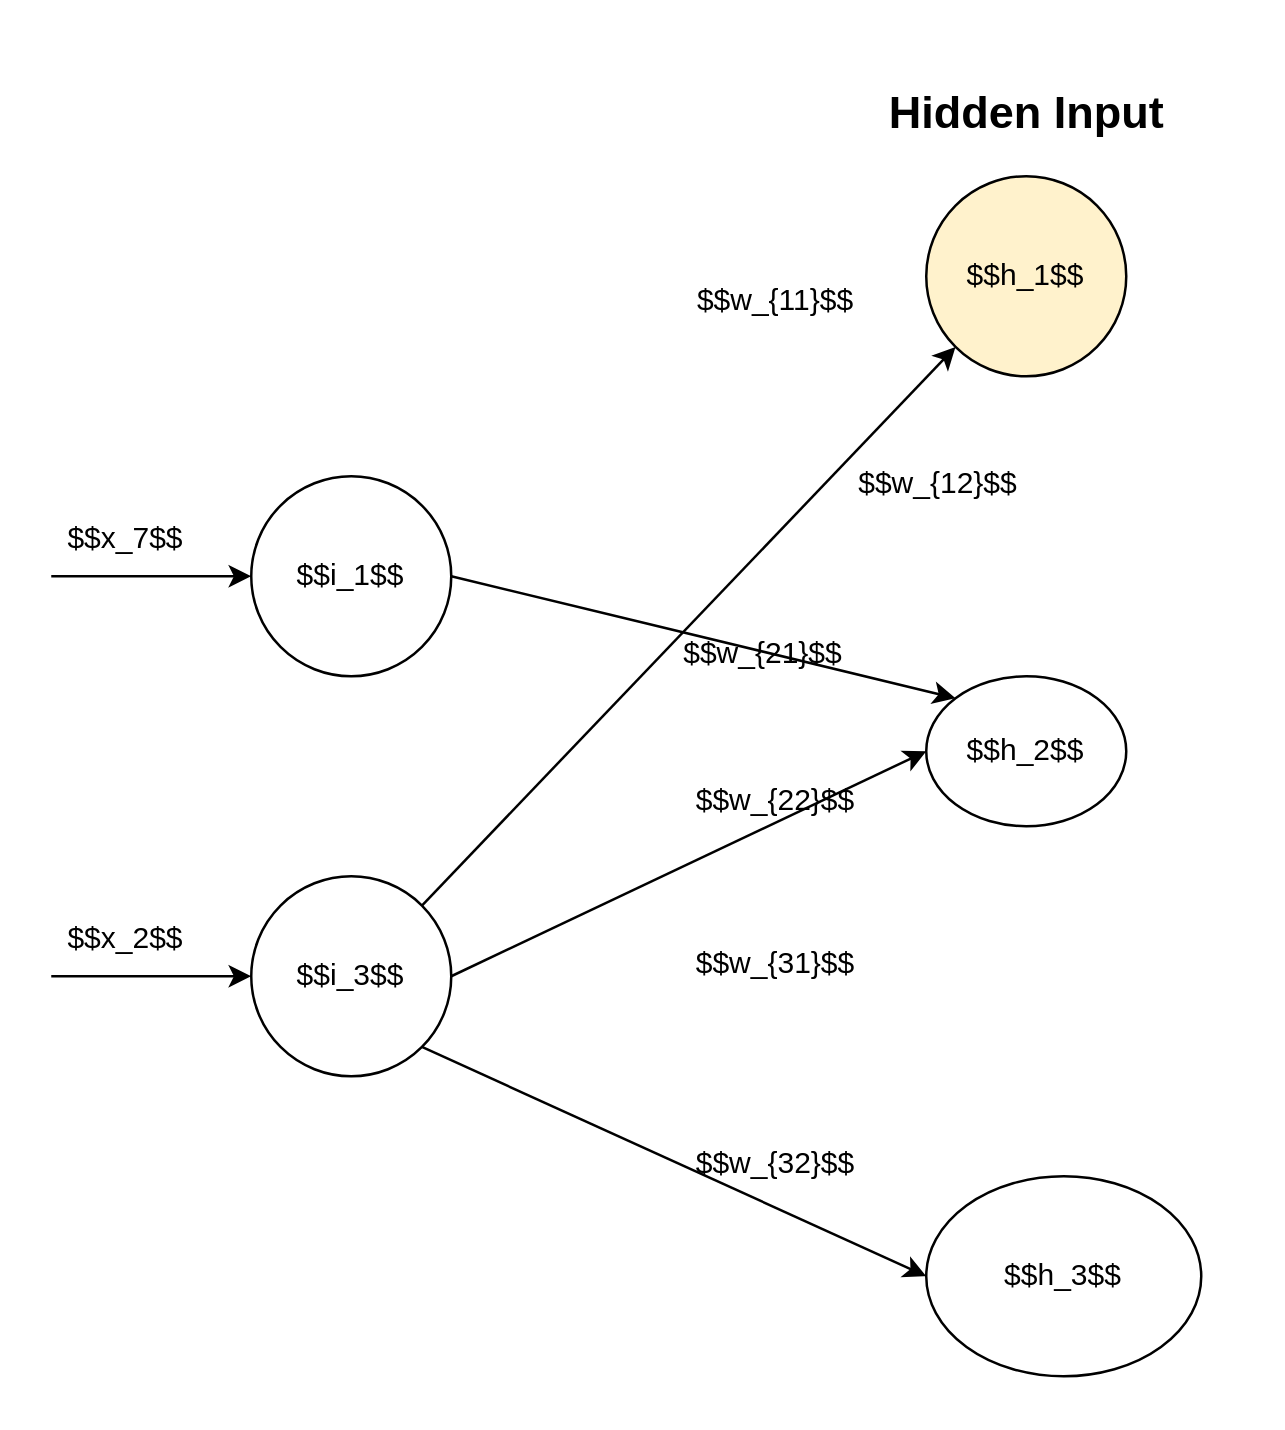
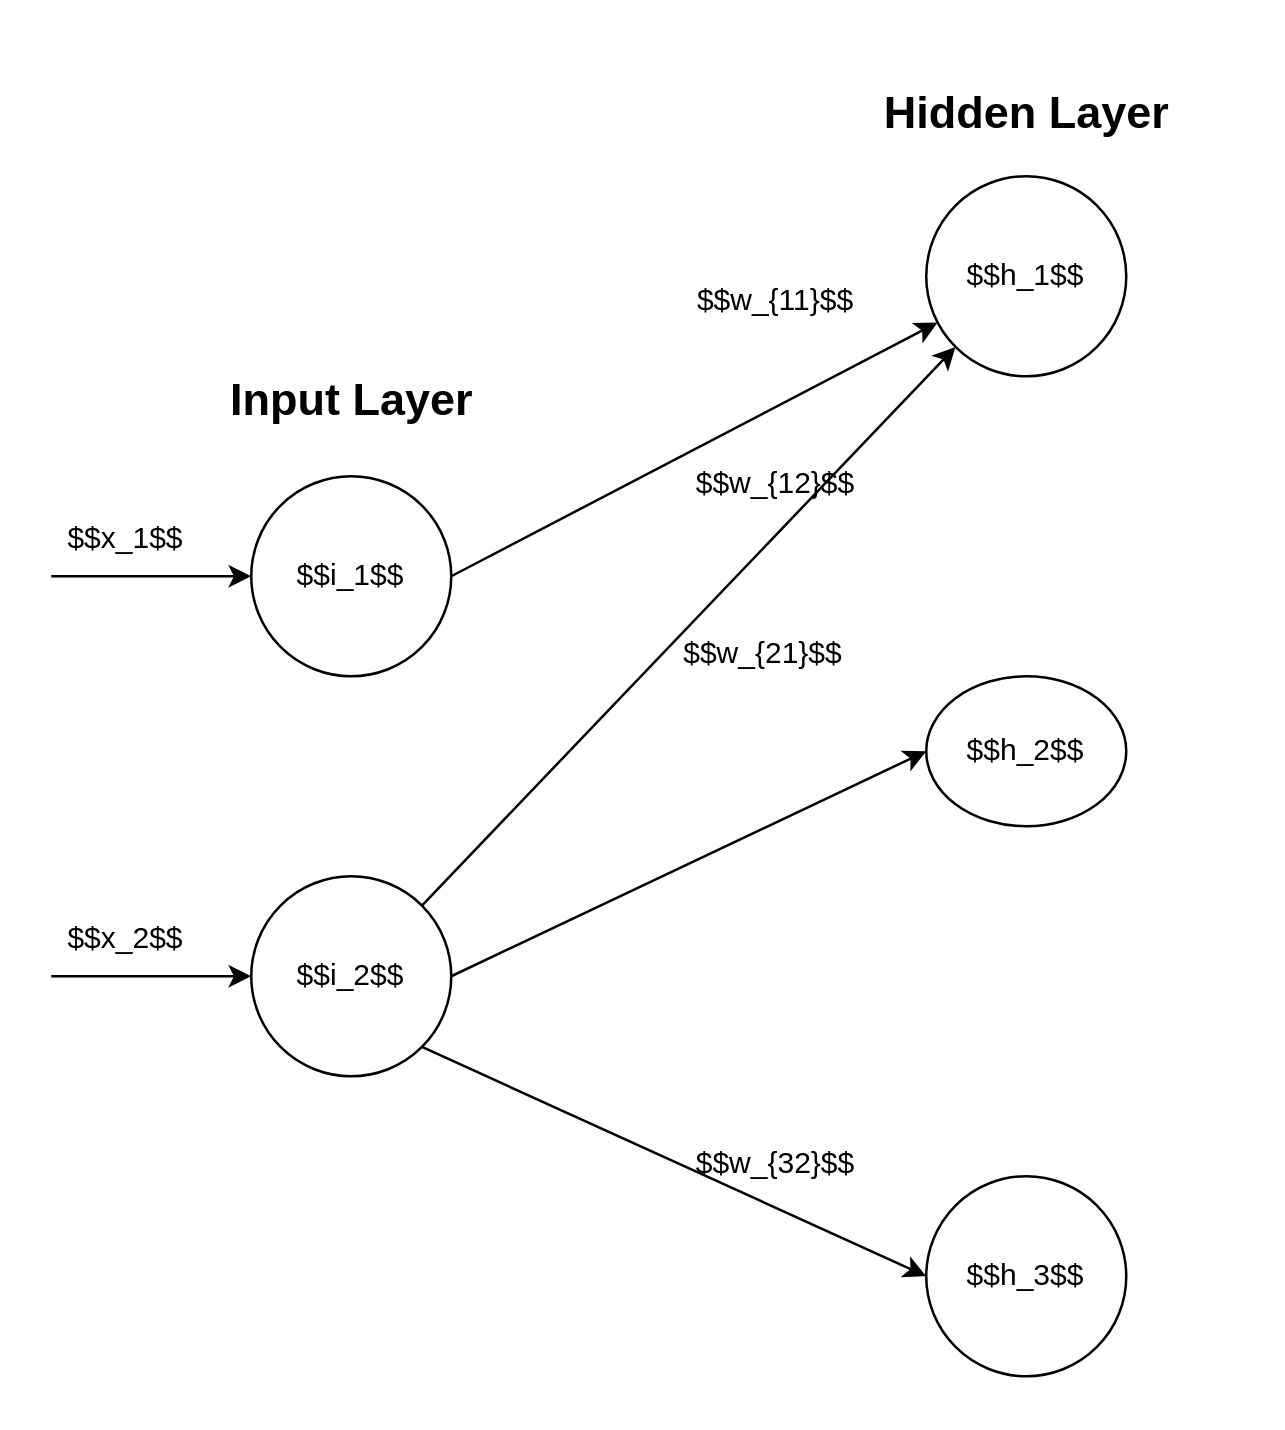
node "Hidden Input": label "Hidden Input" -> "Hidden Layer"
node "$$h_1$$": fillcolor #fff2cc -> #ffffff
node "Input Layer": added
node "$$w_{12}$$": moved (939, 484) -> (776, 484)
node "$$x_7$$": label "$$x_7$$" -> "$$x_1$$"
edge "$$i_1$$" -> "$$h_2$$": now "$$i_1$$" -> "$$h_1$$"
node "$$w_{22}$$": removed
node "$$w_{31}$$": removed
node "$$i_3$$": label "$$i_3$$" -> "$$i_2$$"
node "$$h_3$$": size 275x200 -> 200x200
